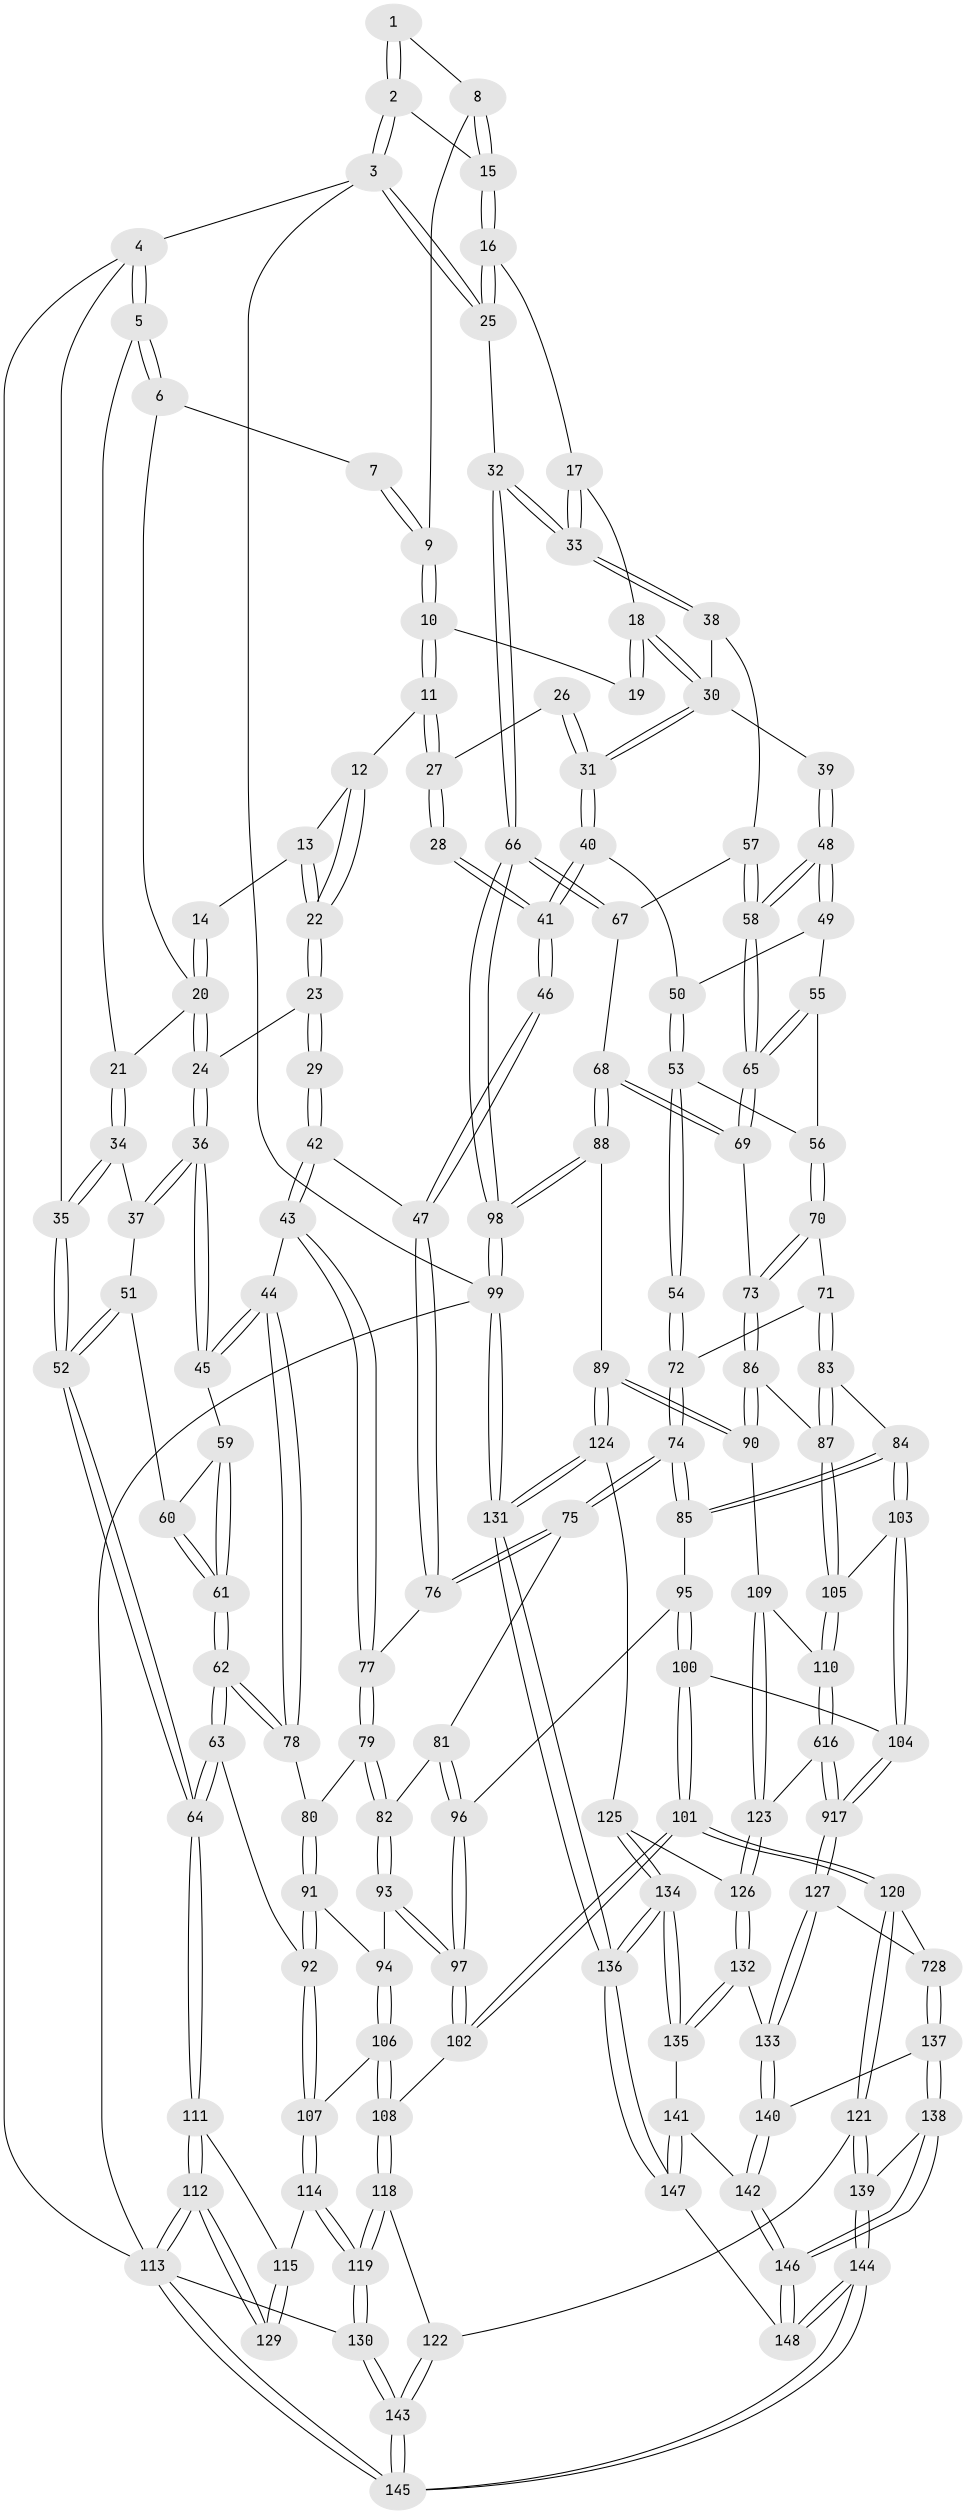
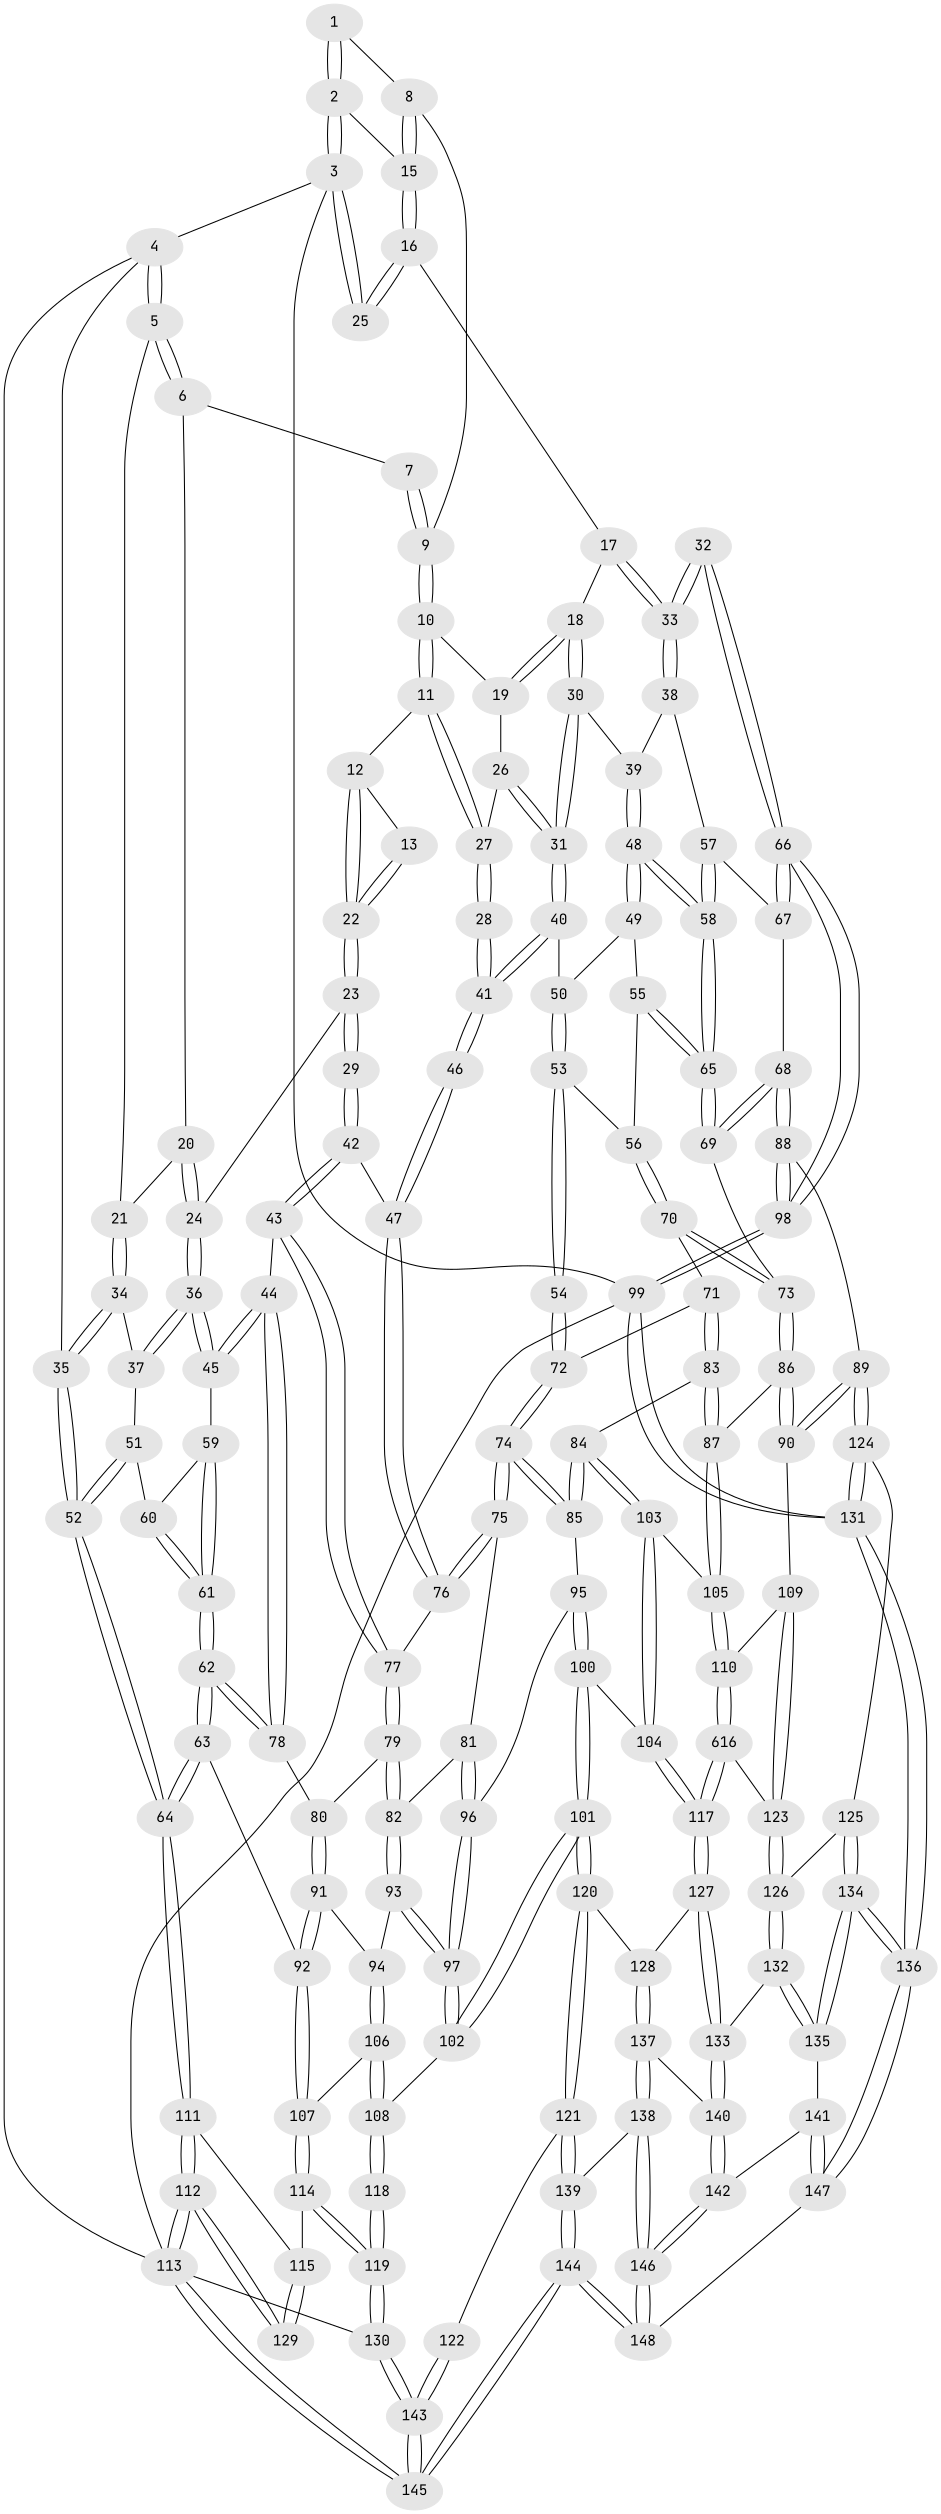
edge "25" -- "32": removed
edge "38" -- "30": now "38" -- "39"
edge "19" -- "26": added
node "14": removed
node "917": label "917" -> "117"
node "728": label "728" -> "128"
edge "118" -- "122": removed
